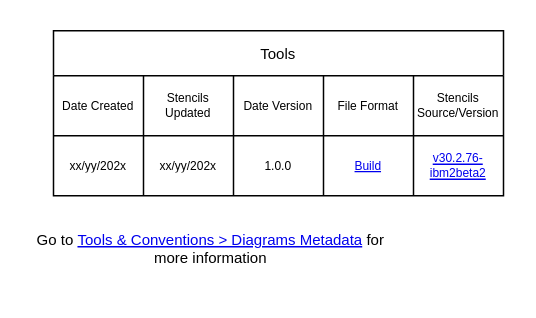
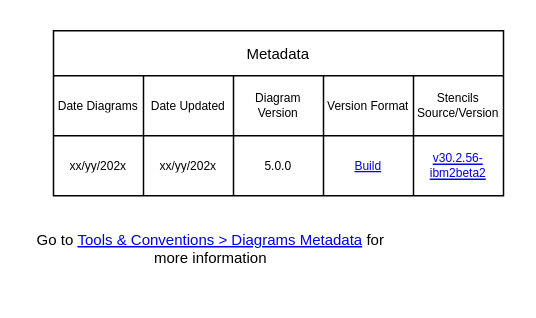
node "Tools": label "Tools" -> "Metadata"
node "Date Created": label "Date Created" -> "Date Diagrams"
node "Stencils Updated": label "Stencils Updated" -> "Date Updated"
node "Date Version": label "Date Version" -> "Diagram Version"
node "File Format": label "File Format" -> "Version Format"
node "1.0.0": label "1.0.0" -> "5.0.0"
node "v30.2.76-ibm2beta2": label "v30.2.76-ibm2beta2" -> "v30.2.56-ibm2beta2"
